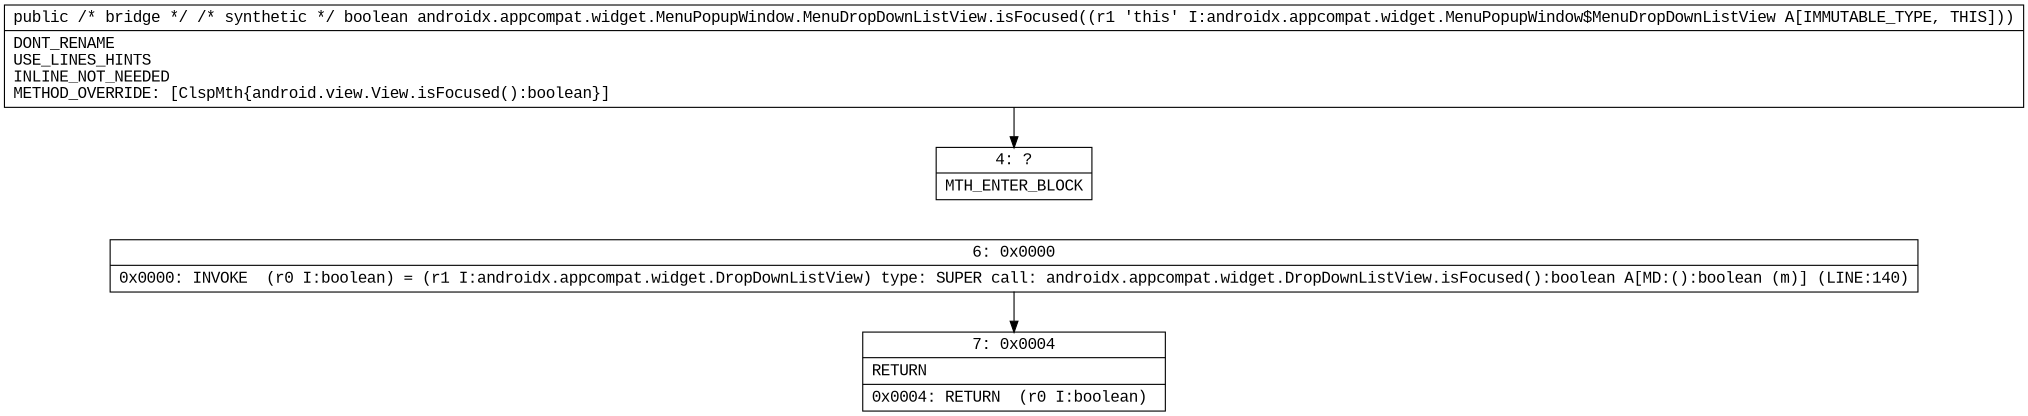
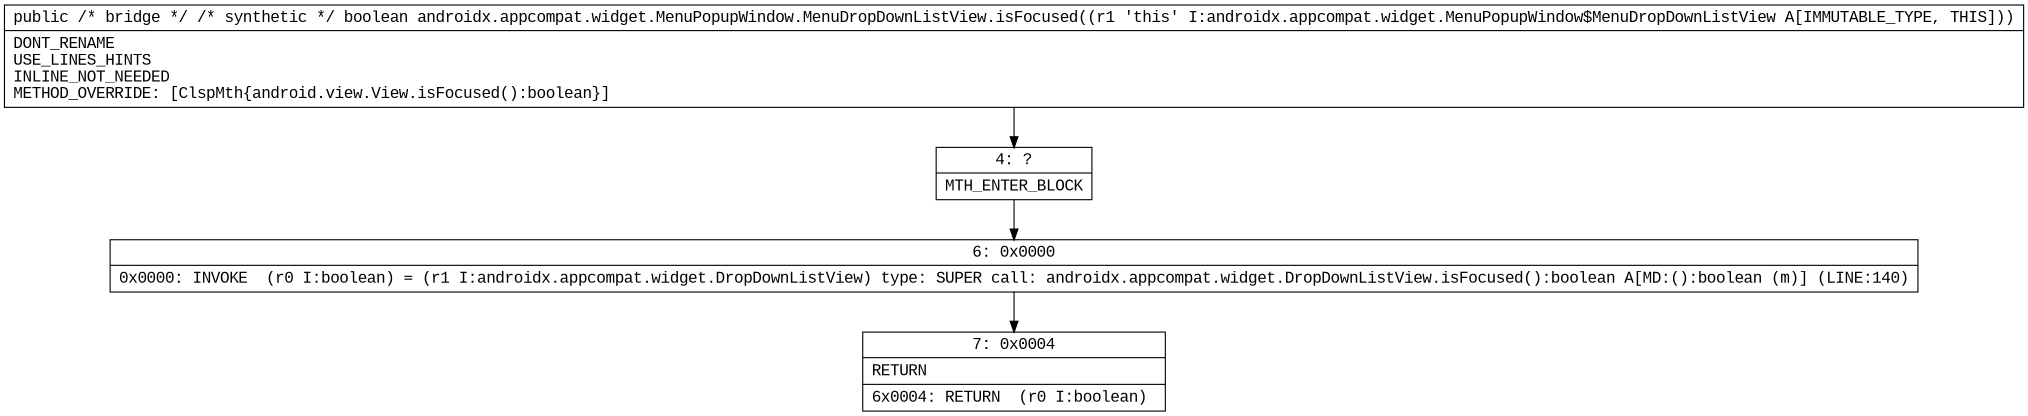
edge "4: ?" -> "6: 0x0000": added
node "7: 0x0004": text "0x0004: RETURN  (r0 I:boolean)" -> "6x0004: RETURN  (r0 I:boolean)"
